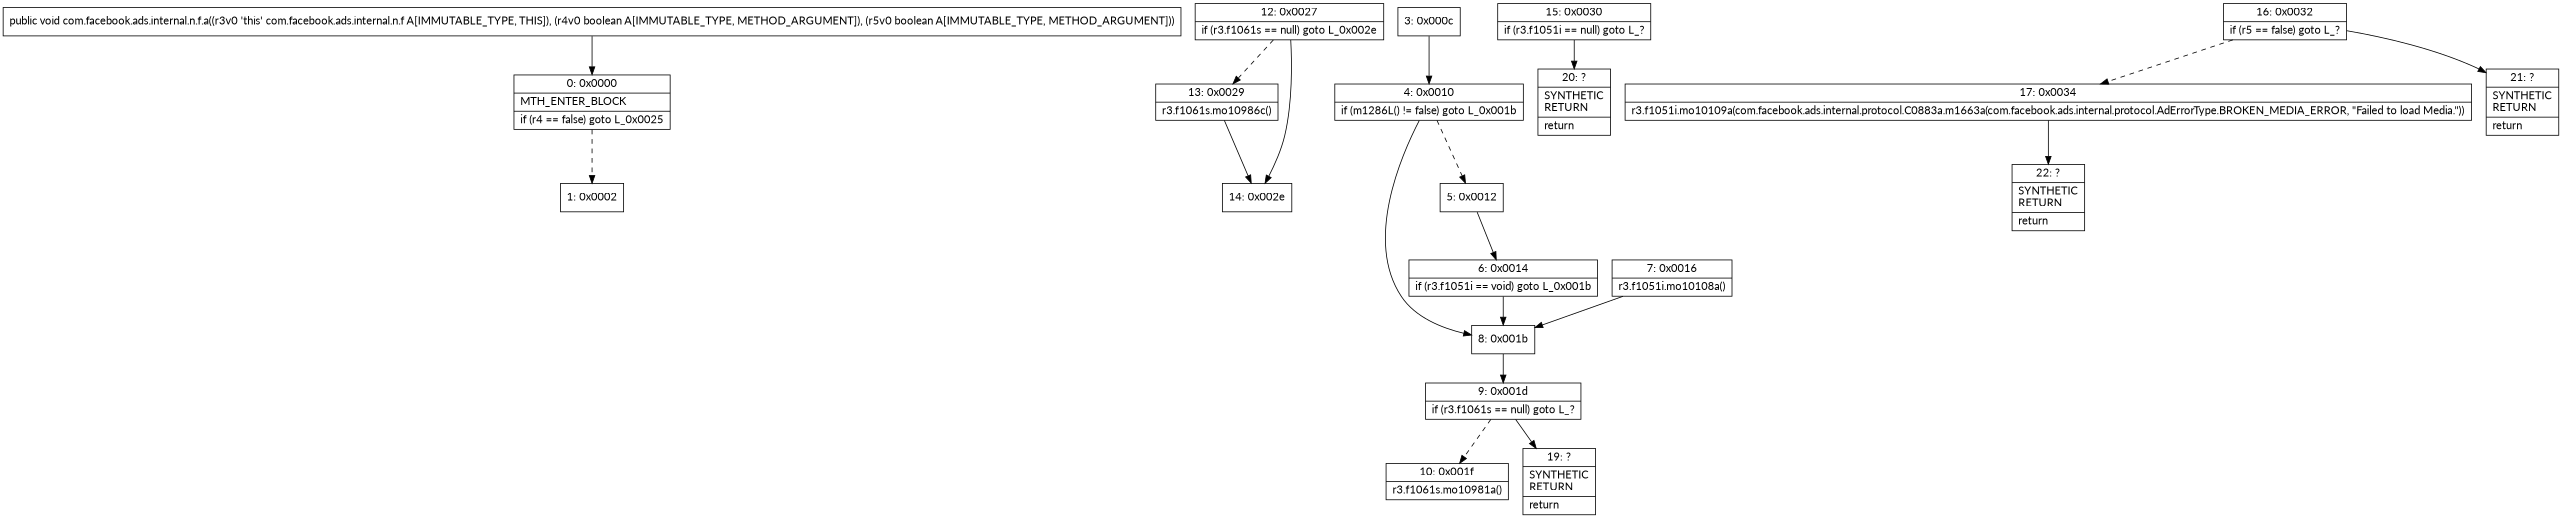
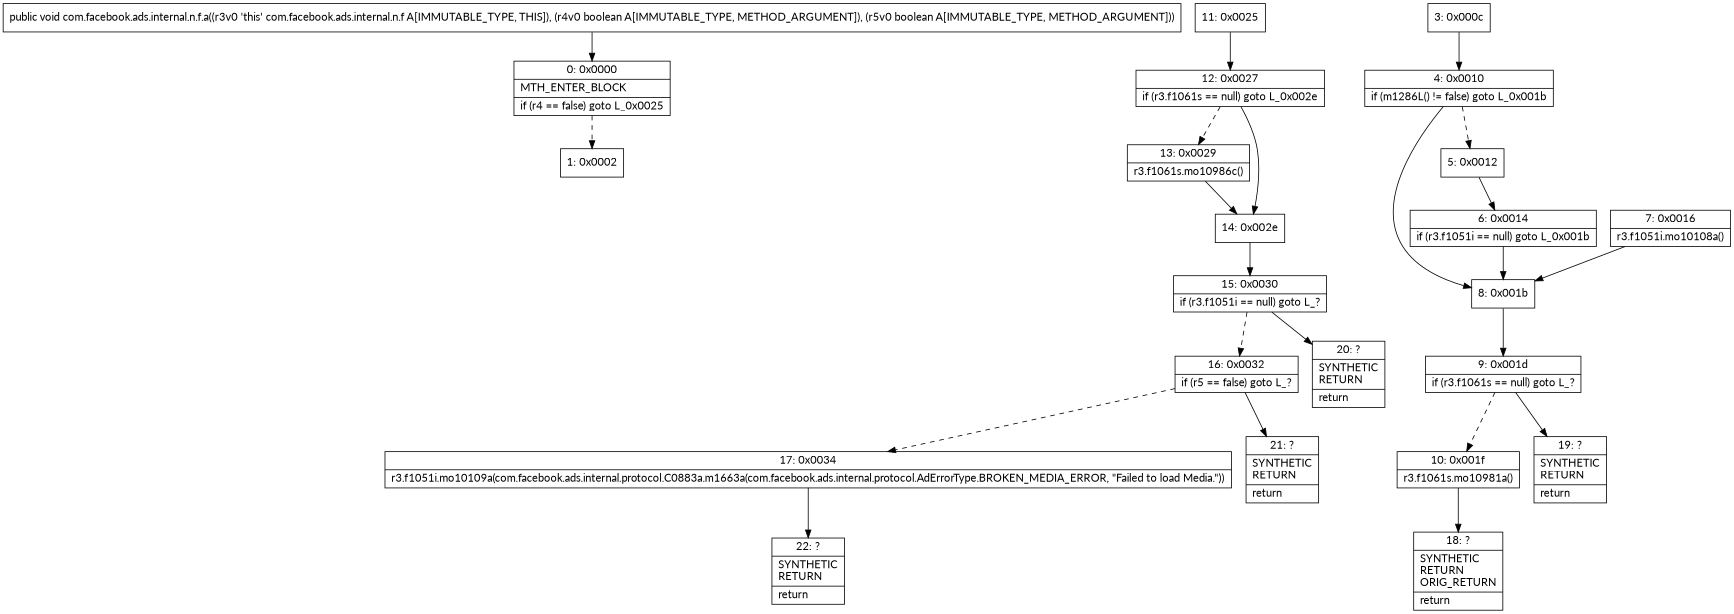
node "11: 0x0025": added
edge "14: 0x002e" -> "15: 0x0030": added
node "6: 0x0014": text "if (r3.f1051i == void) goto L_0x001b" -> "if (r3.f1051i == null) goto L_0x001b"
edge "15: 0x0030" -> "16: 0x0032": added
node "18: ?": added
